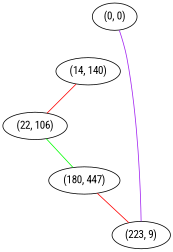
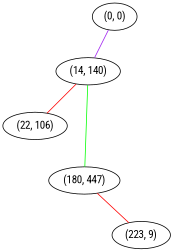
edge "(0, 0)" -- "(223, 9)": now "(0, 0)" -- "(14, 140)"
edge "(22, 106)" -- "(180, 447)": now "(14, 140)" -- "(180, 447)"
